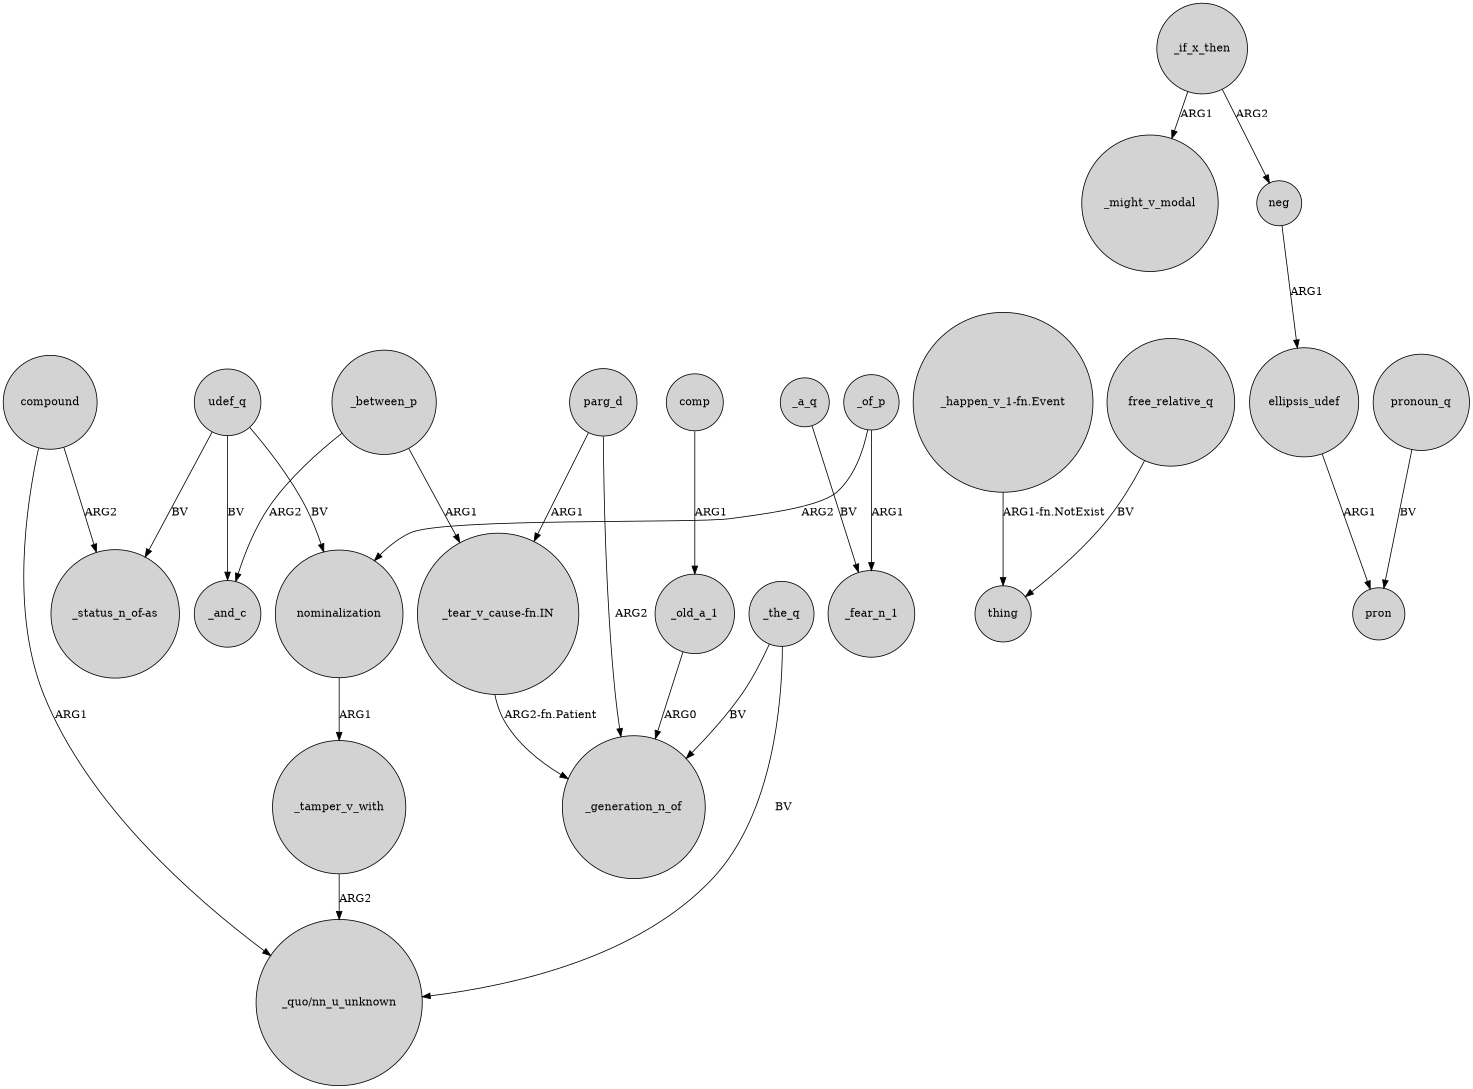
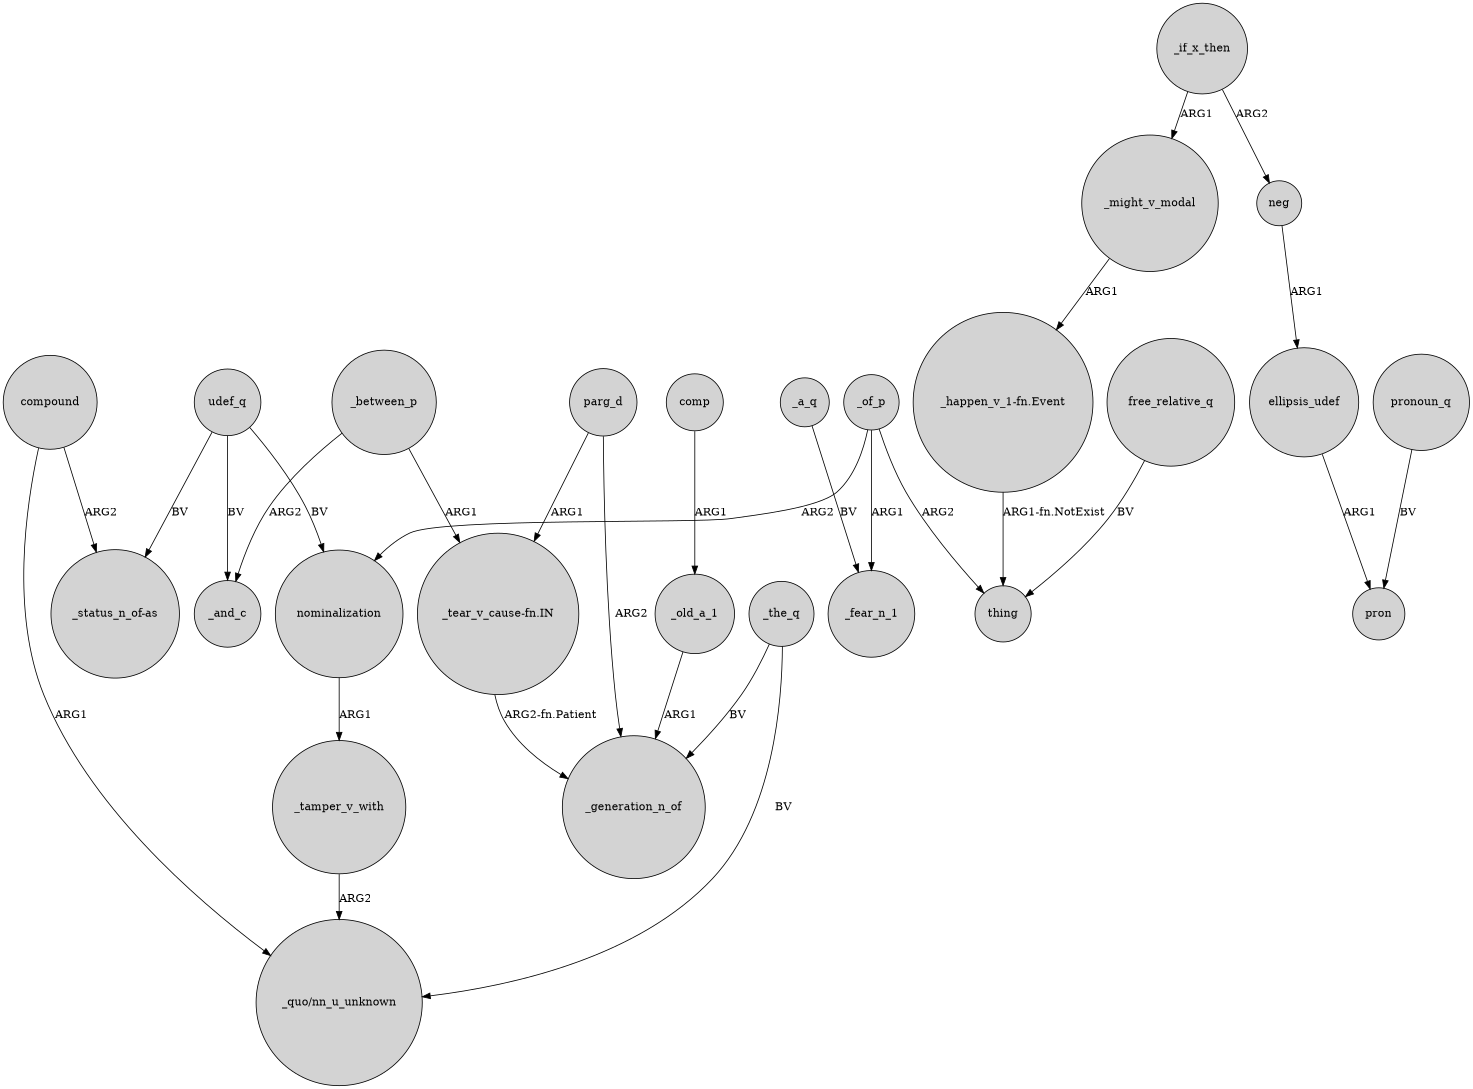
edge "_might_v_modal" -> "_happen_v_1-fn.Event": added, label "ARG1"
edge "_of_p" -> "thing": added, label "ARG2"
edge "_old_a_1" -> "_generation_n_of": label "ARG0" -> "ARG1"
